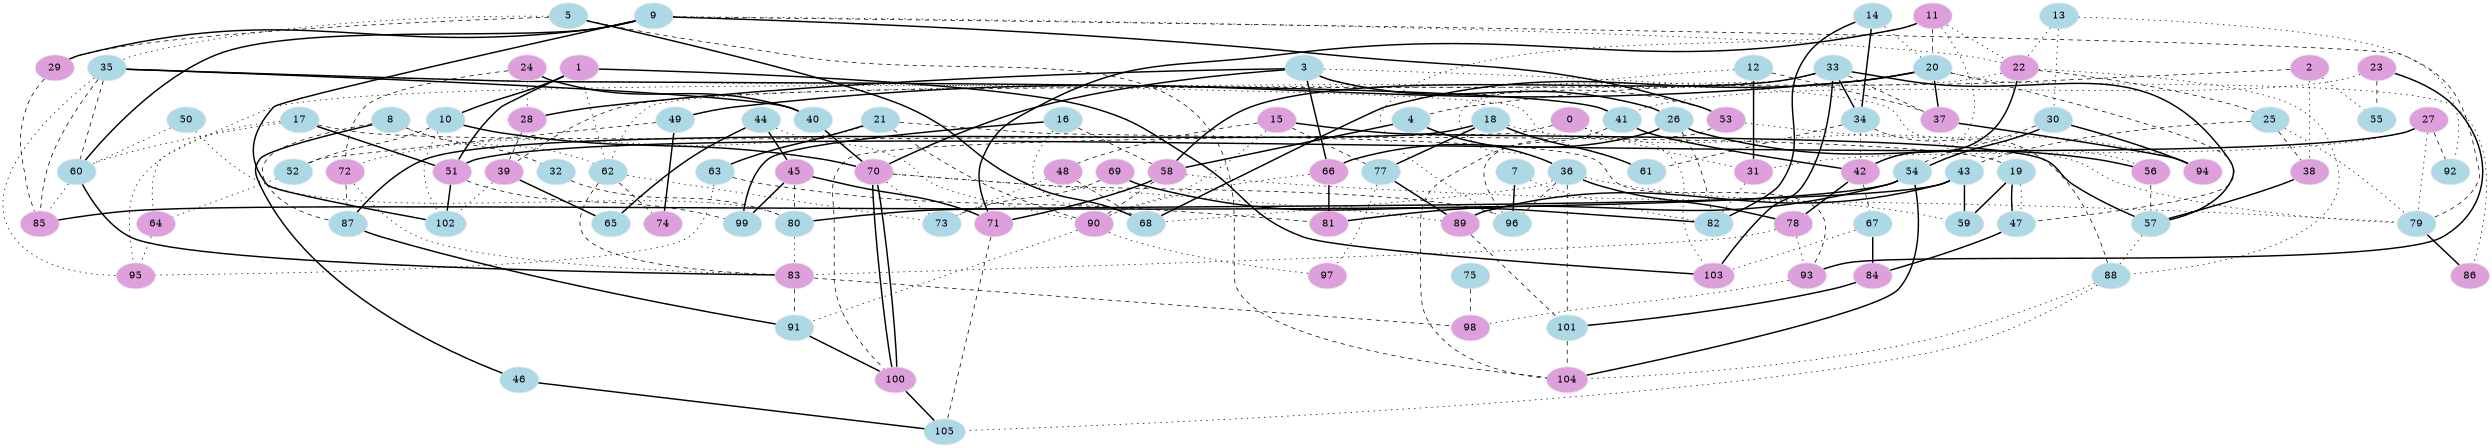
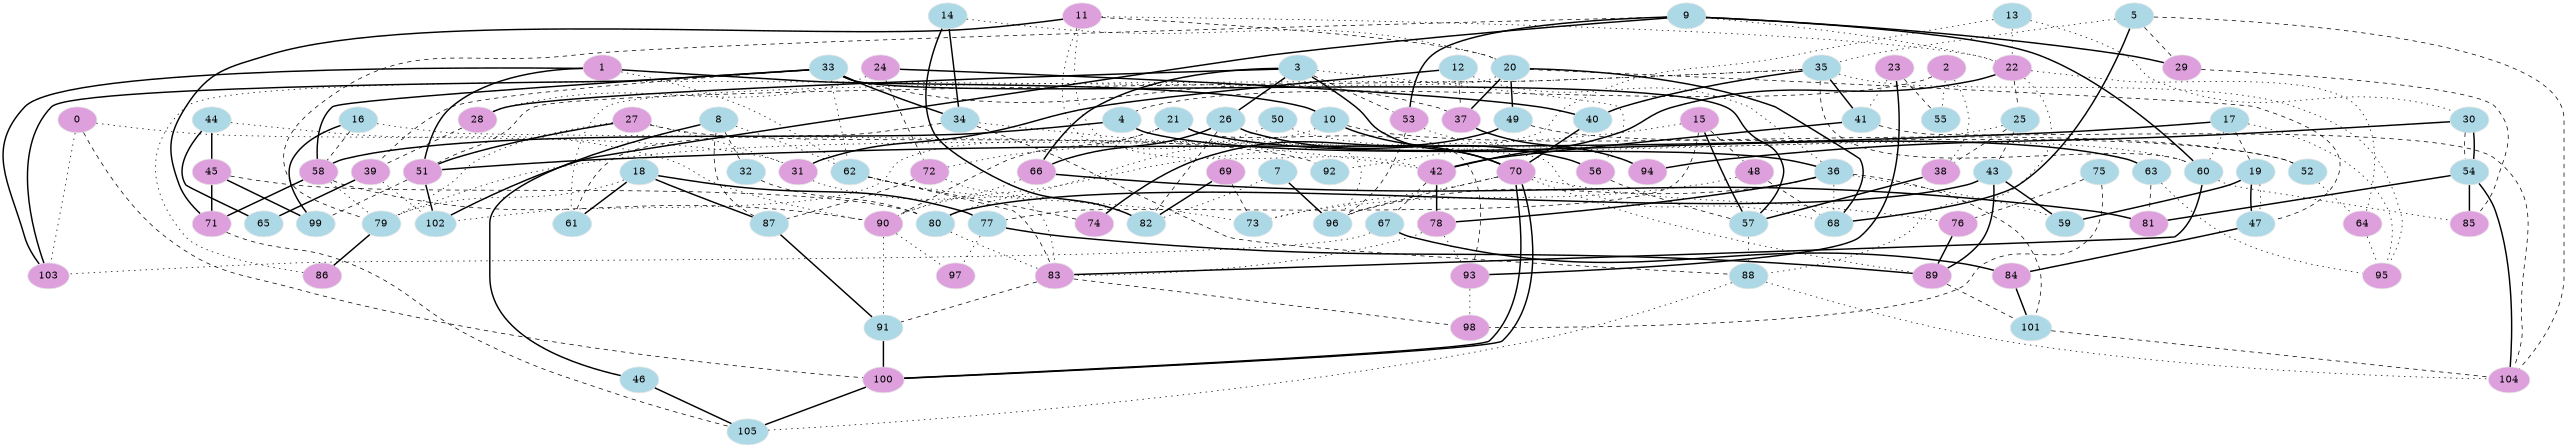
edge "35" -- "85": now "35" -- "51"
node "76": added
